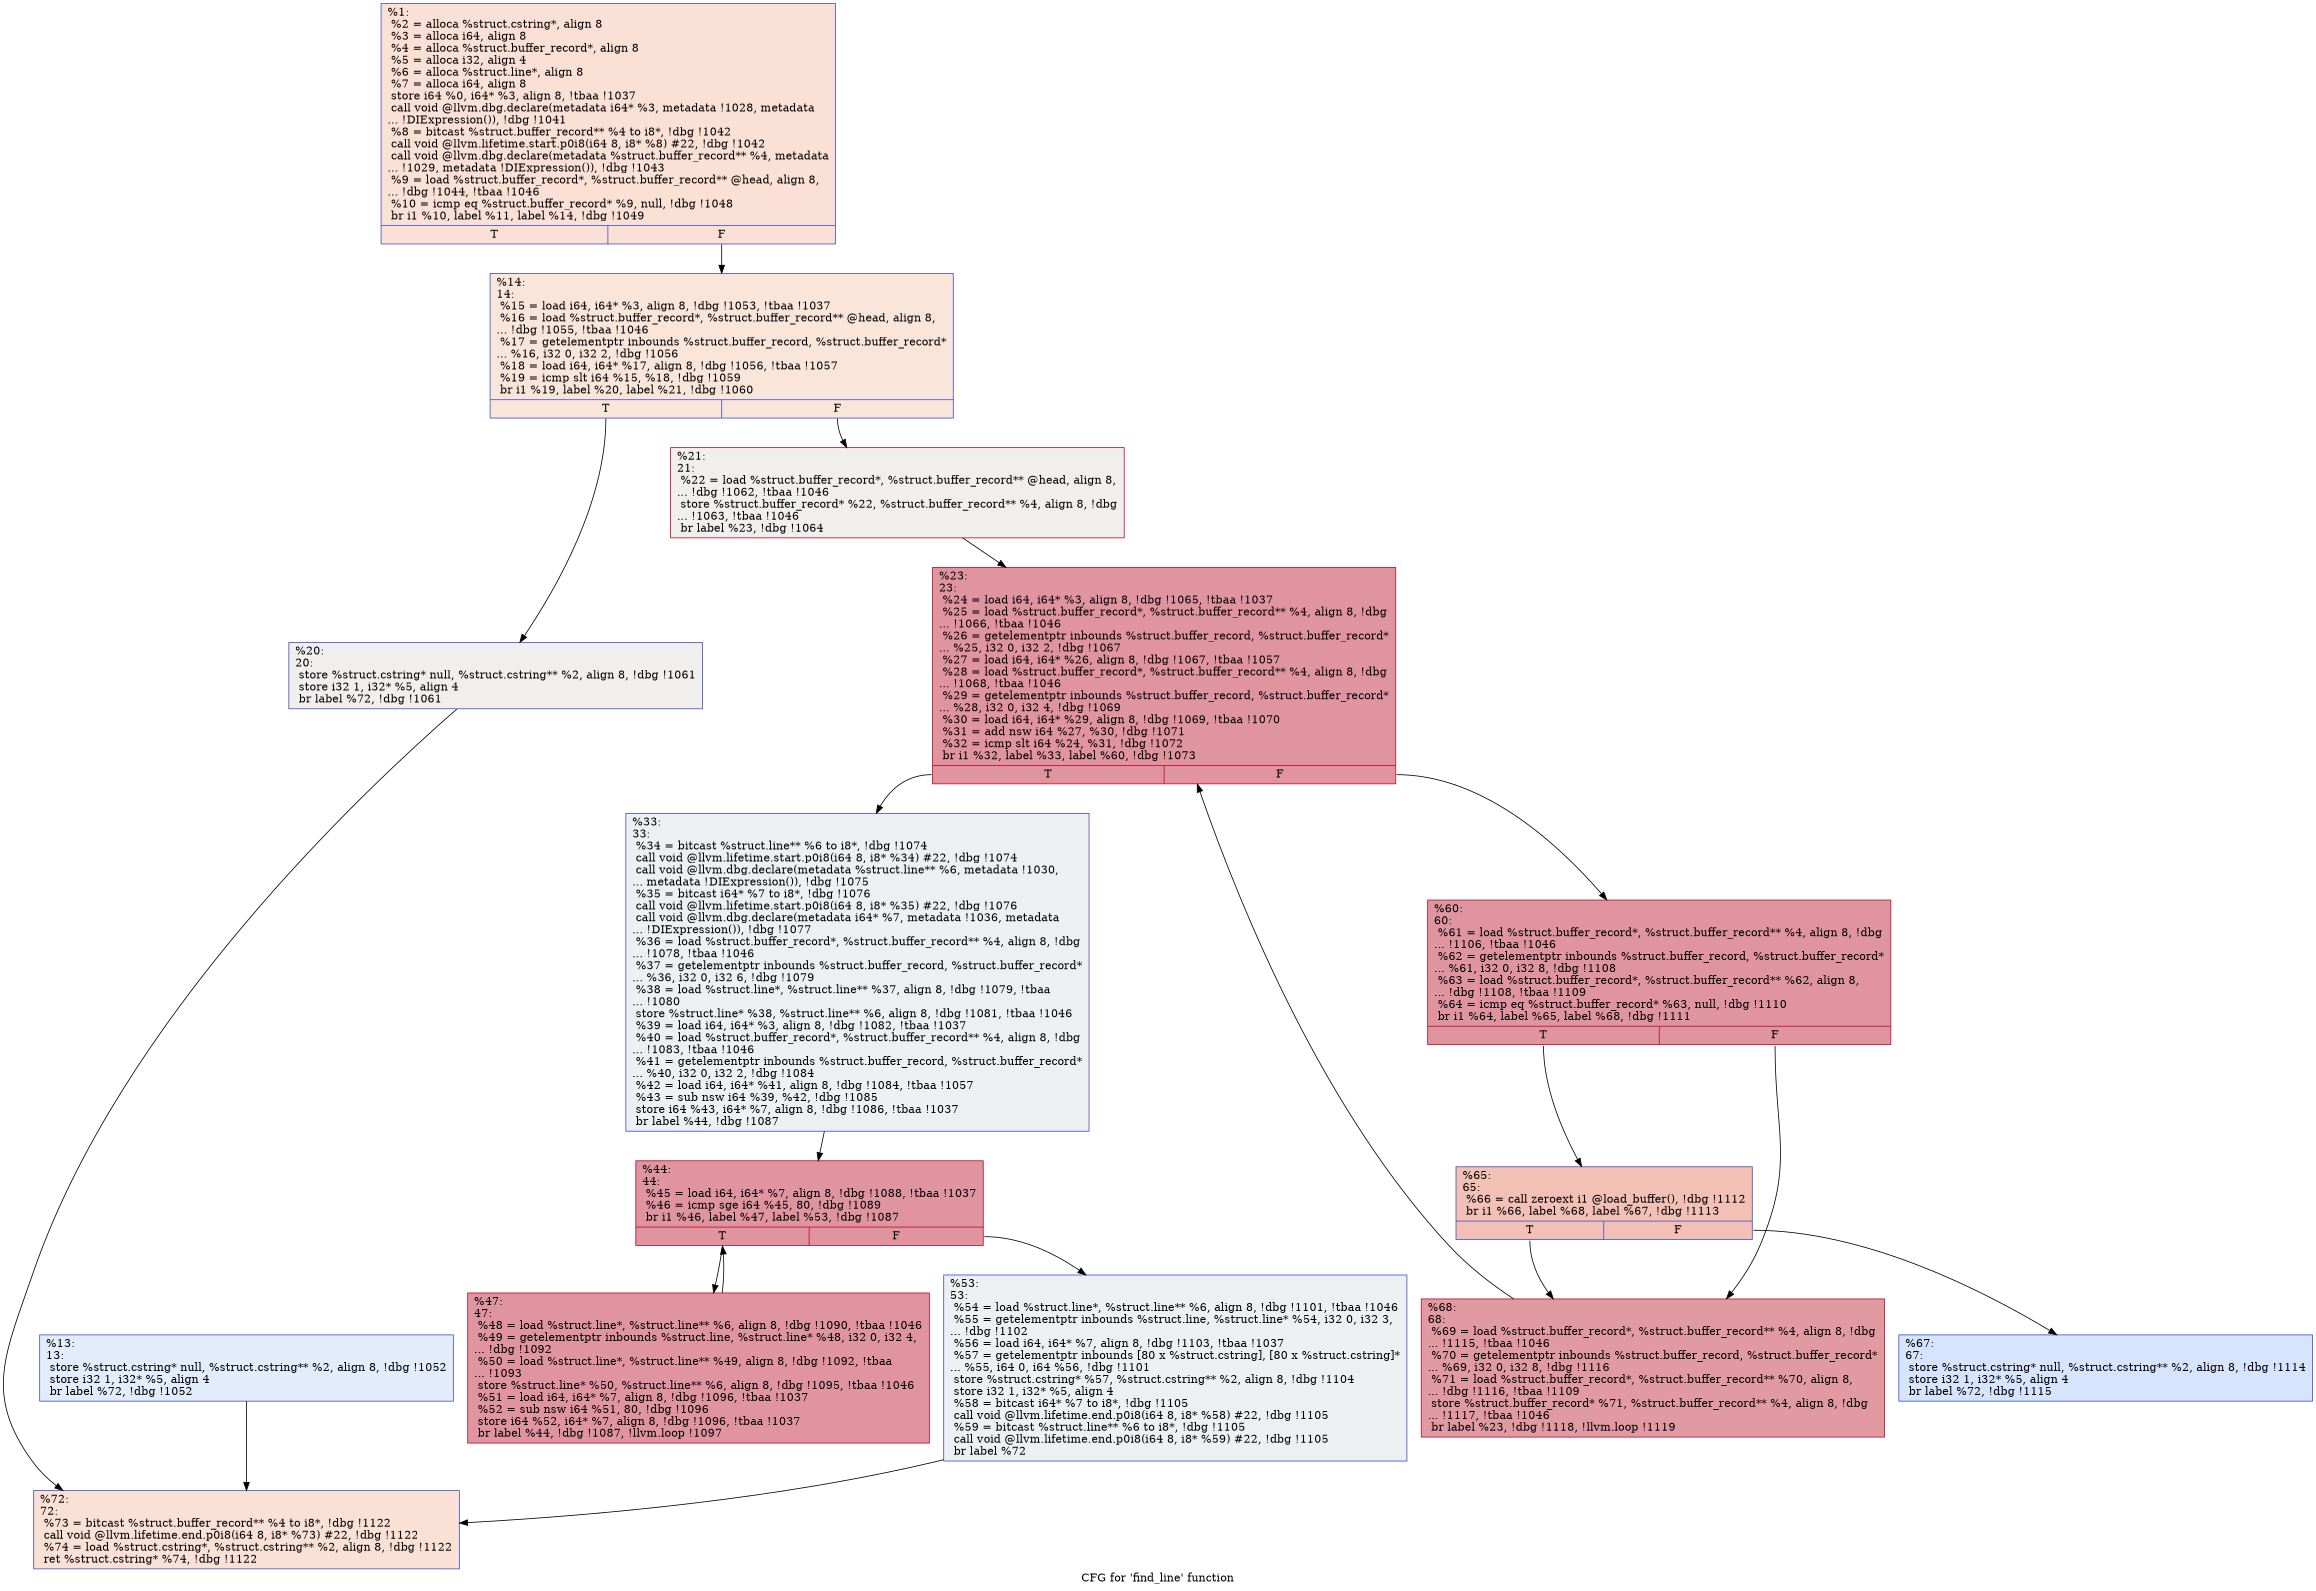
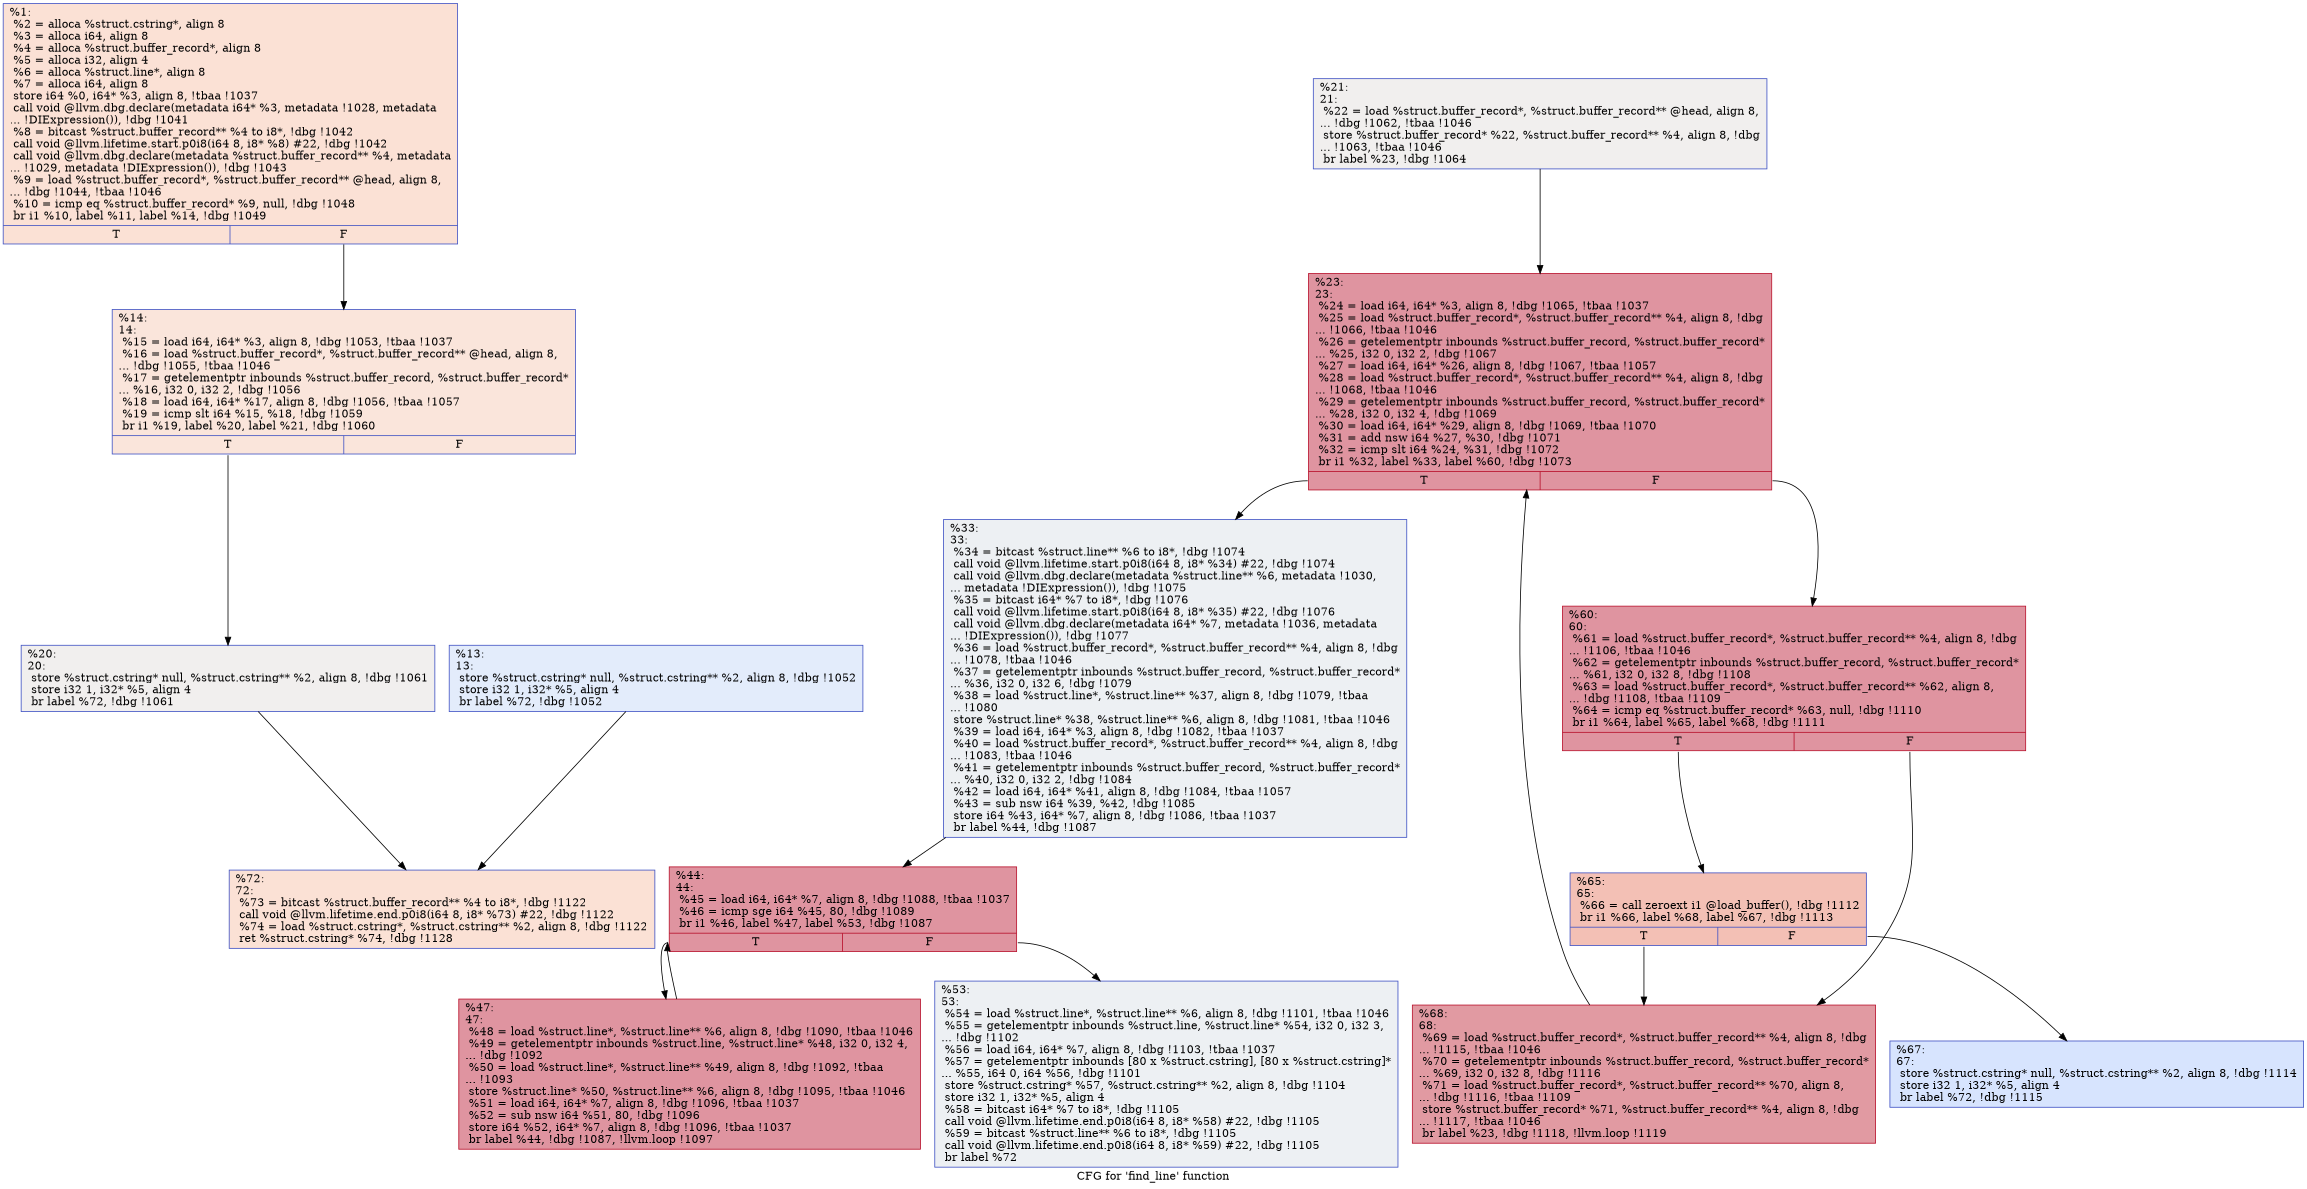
edge "%14:" -> "%21:": removed
node "%21:": color #b70d28ff -> #3d50c3ff
edge "%53:" -> "%72:": removed
node "%72:": text "ret %struct.cstring* %74, !dbg !1122" -> "ret %struct.cstring* %74, !dbg !1128"
